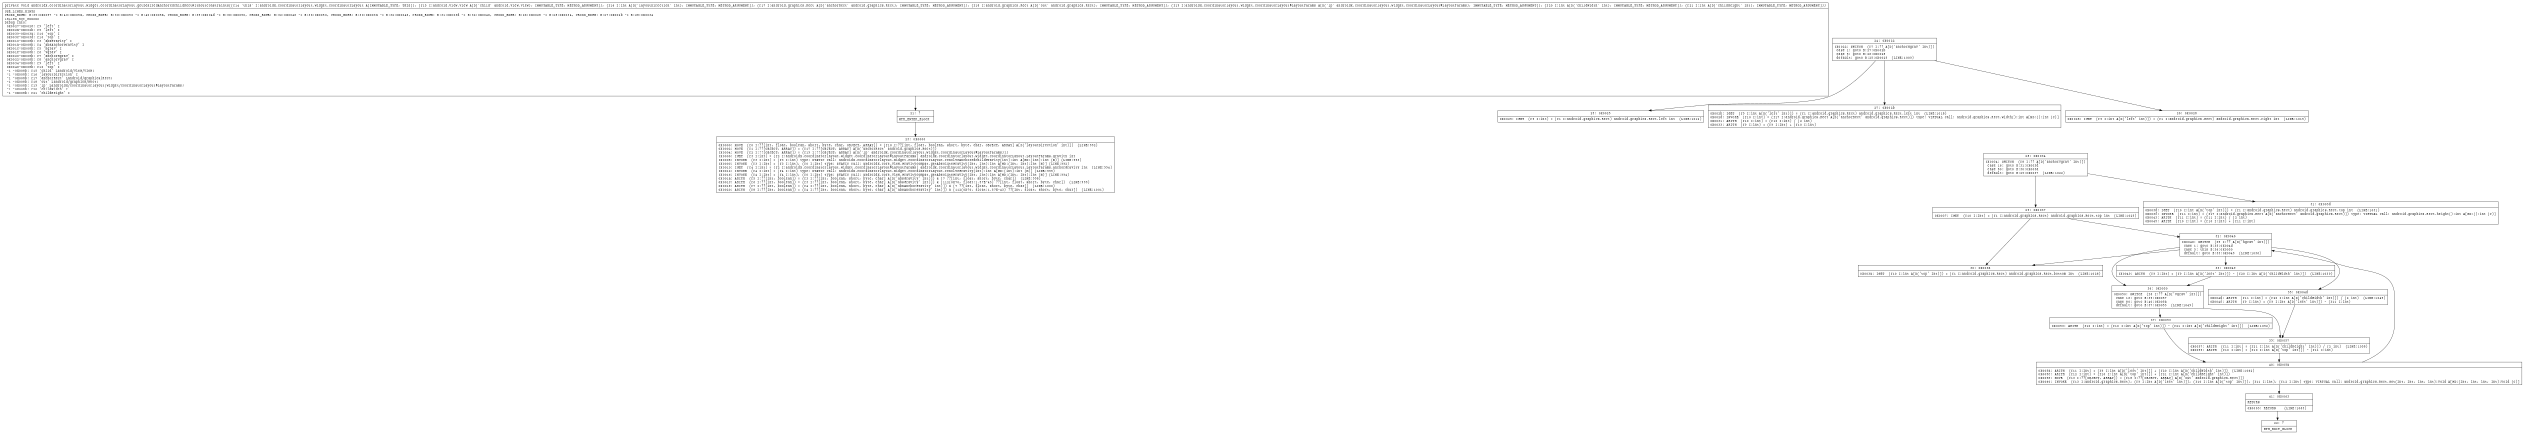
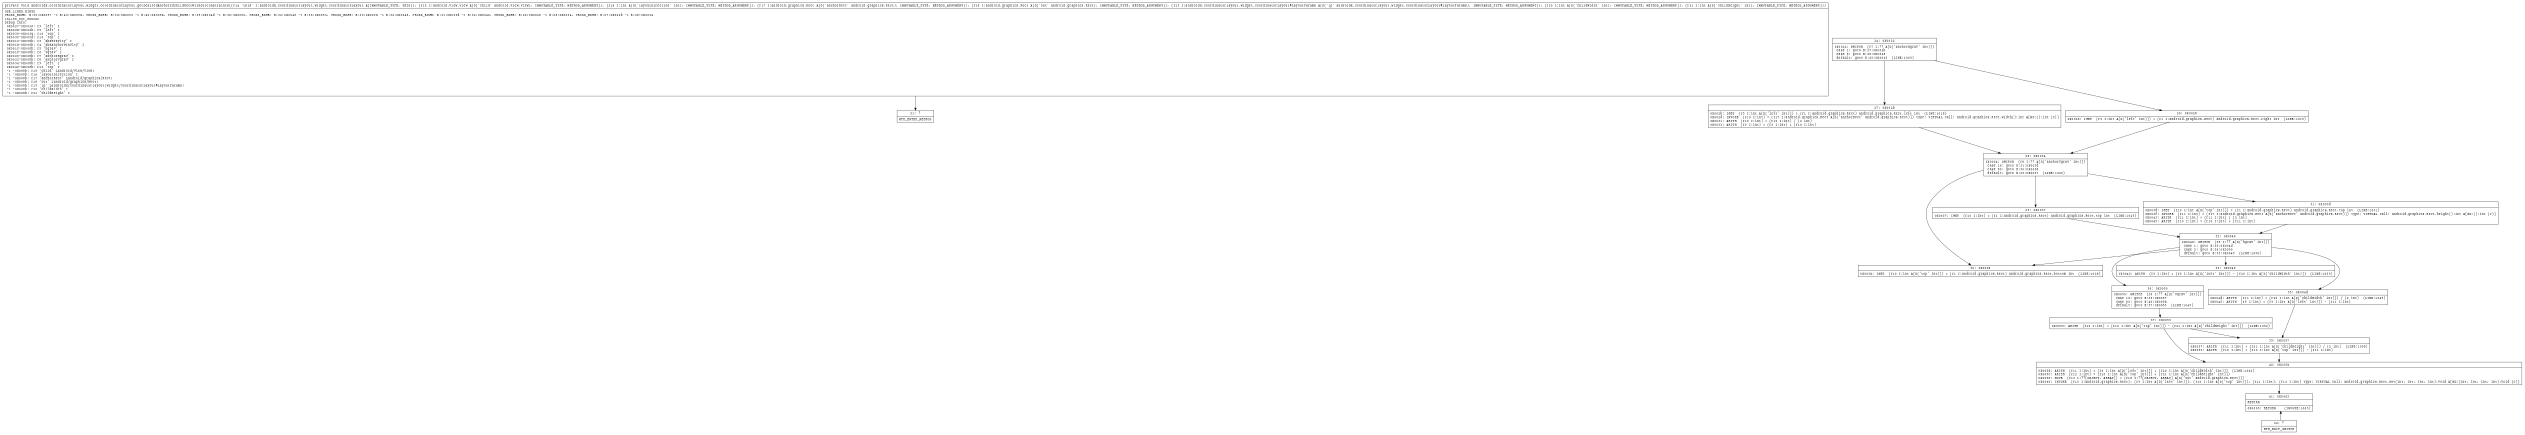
node "25: 0x0025": removed
node "21: ?": text "MTH_ENTER_BLOCK" -> "MTH_ENTER_METHOD"
edge "26: 0x0028" -> "28: 0x0034": added
edge "27: 0x002b" -> "28: 0x0034": added
node "23: 0x0000": removed
edge "29: 0x0037" -> "30: 0x003a": now "28: 0x0034" -> "30: 0x003a"
node "32: 0x0046": text "case 5: this B:36:0x0050" -> "case 5: goto B:36:0x0050"
edge "40: 0x005a" -> "32: 0x0046": now "31: 0x003d" -> "32: 0x0046"
edge "33: 0x0049" -> "36: 0x0050": removed
edge "36: 0x0050" -> "39: 0x0057": now "37: 0x0053" -> "39: 0x0057"
node "41: 0x0063": text "0x0063: RETURN    (LINE:1063)" -> "0x0063: RETURN    (INVOKE:1063)"
edge "41: 0x0063" -> "22: ?": reversed
node "22: ?": text "MTH_EXIT_BLOCK" -> "MTH_EXIT_SWITCH"
